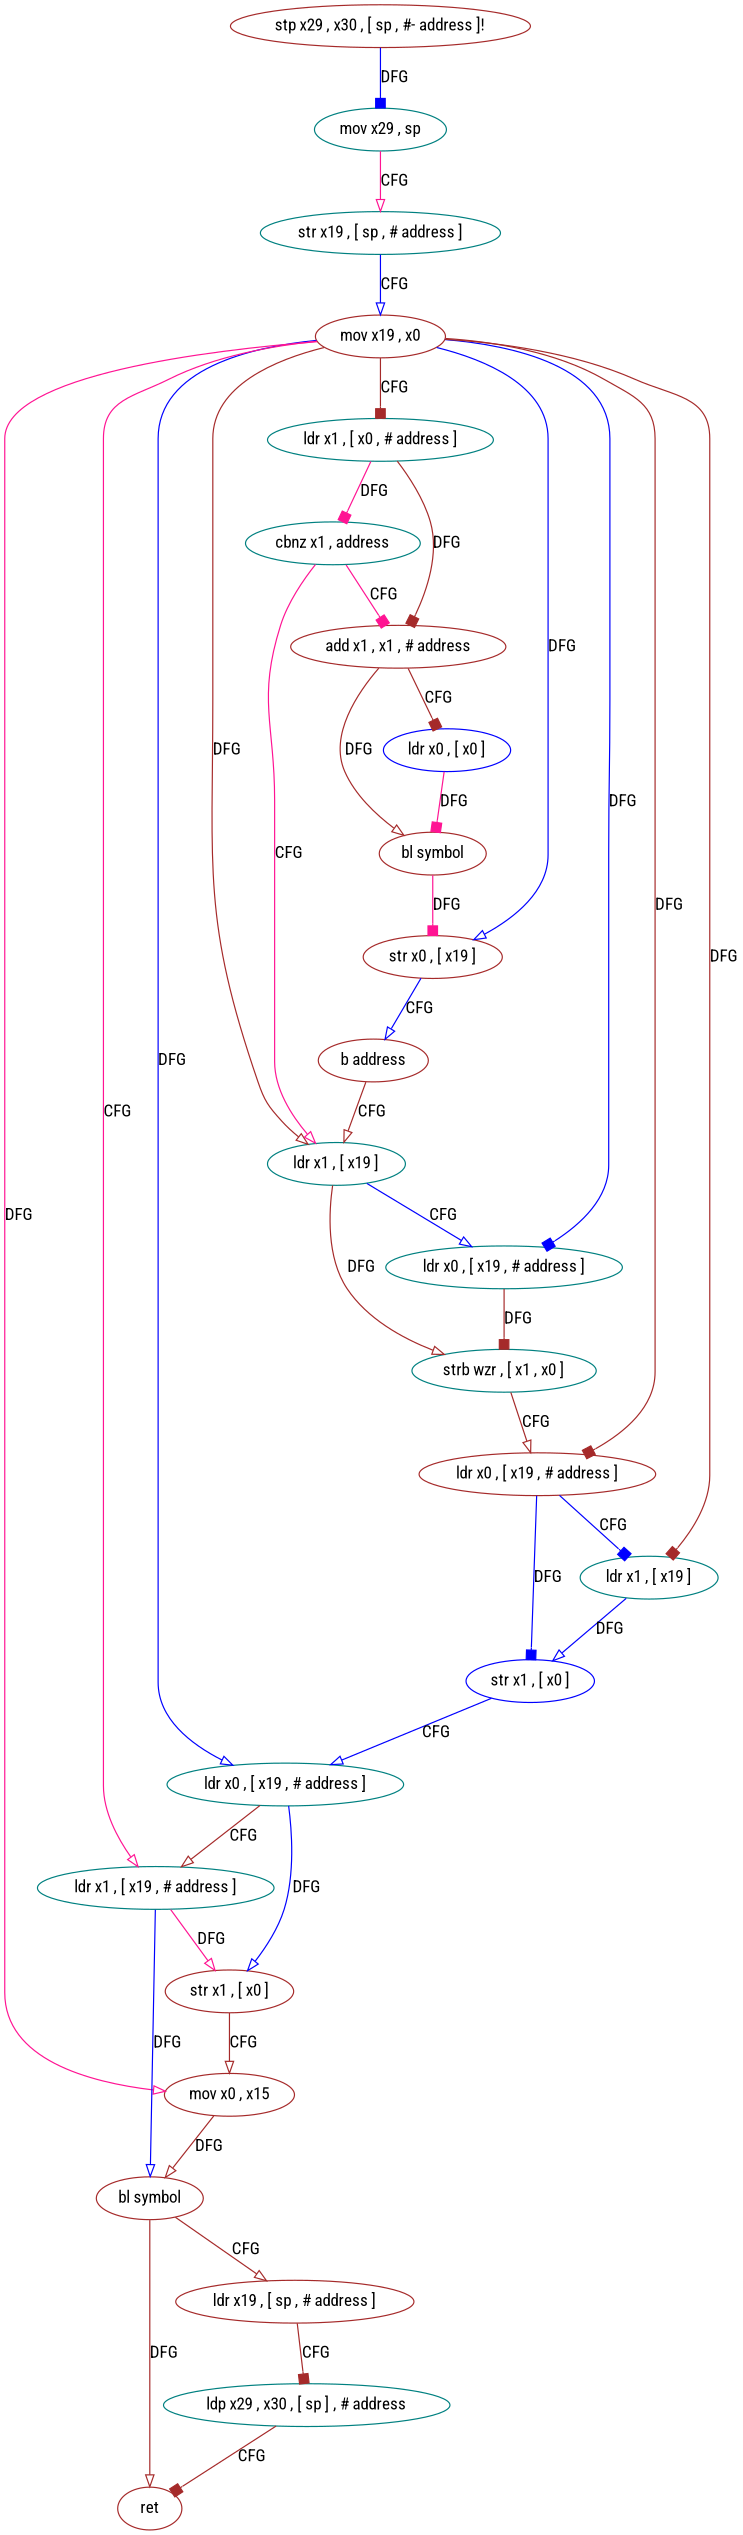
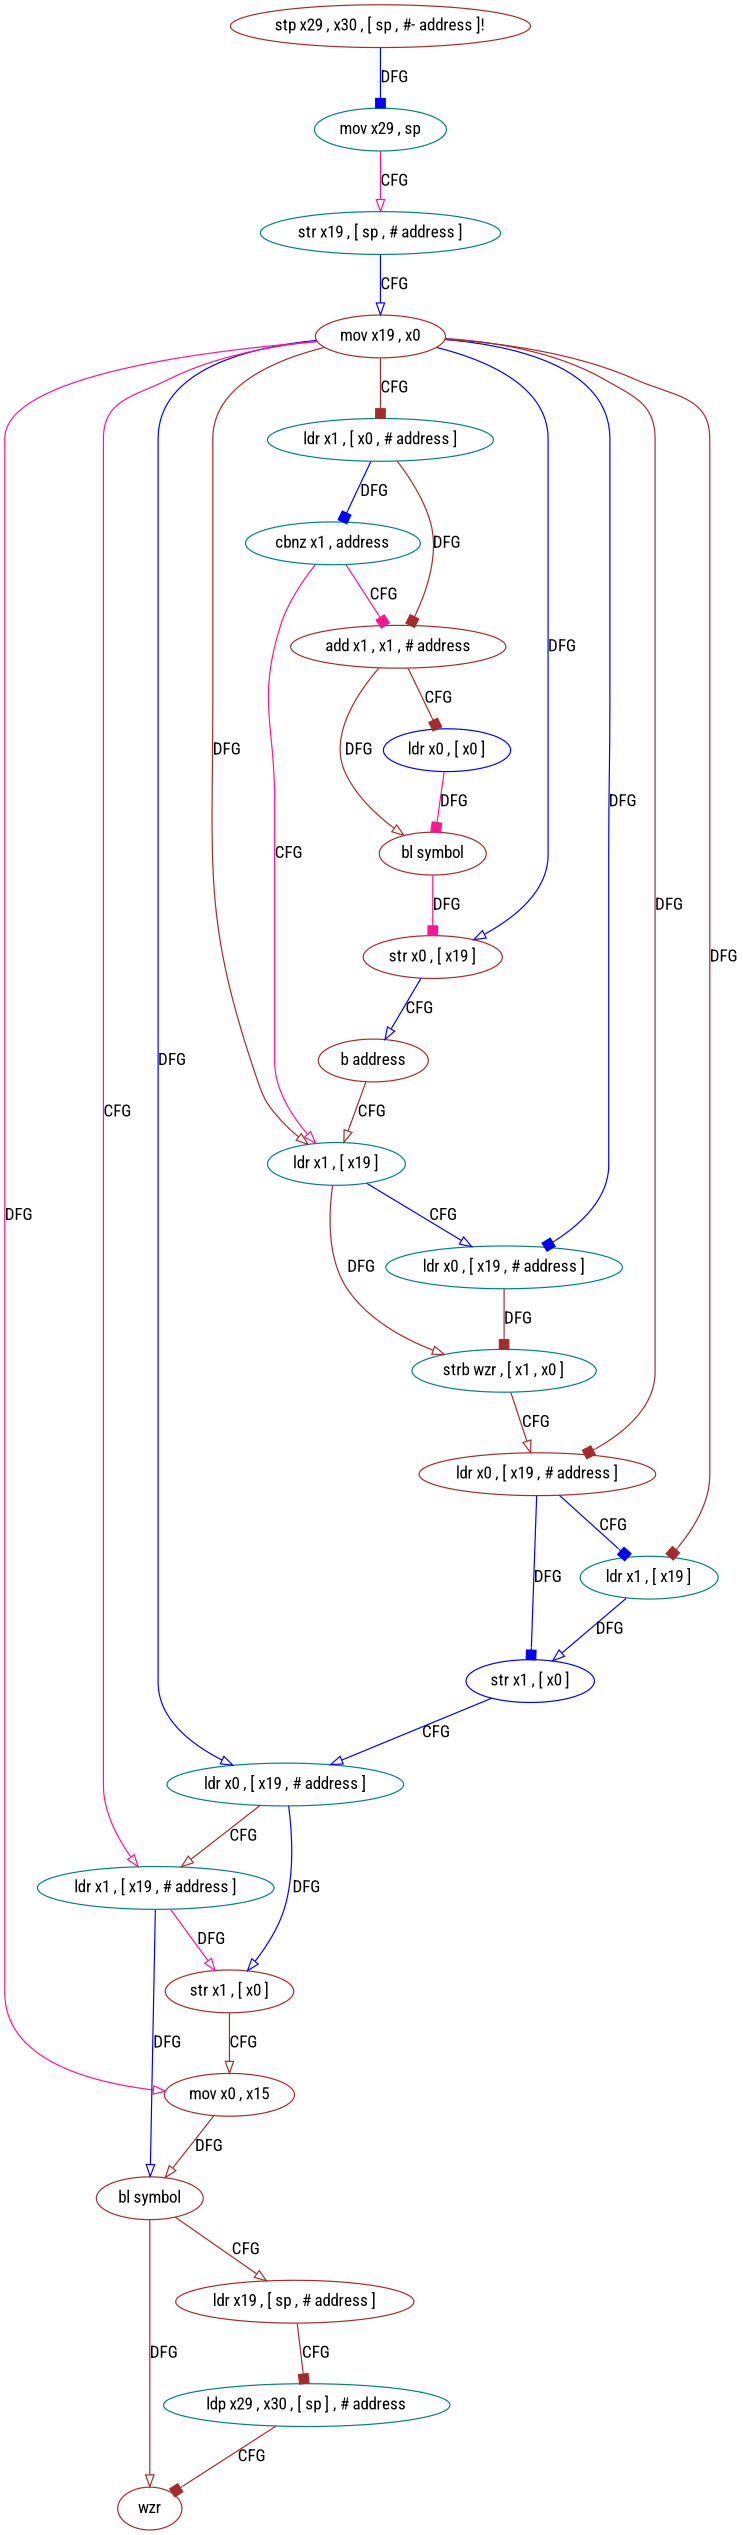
edge "ldr x1 , [ x0 , # address ]" -> "cbnz x1 , address": color deeppink -> blue
node "ret": label "ret" -> "wzr"
